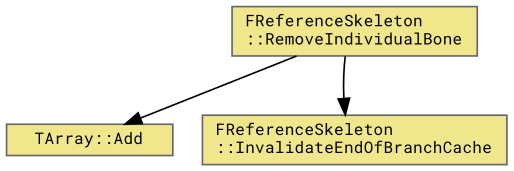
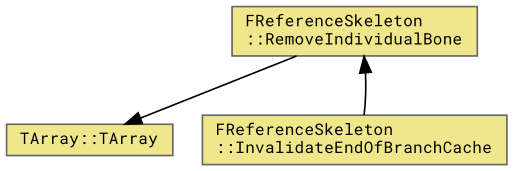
edge "FReferenceSkeleton ::RemoveIndividualBone" -> "FReferenceSkeleton ::InvalidateEndOfBranchCache": reversed
node "TArray::Add": label "TArray::Add" -> "TArray::TArray"
